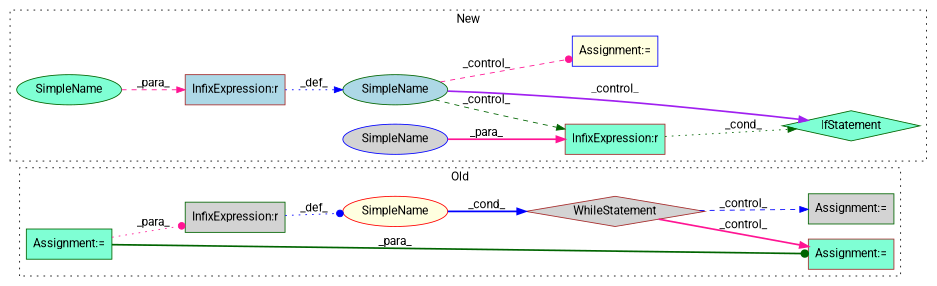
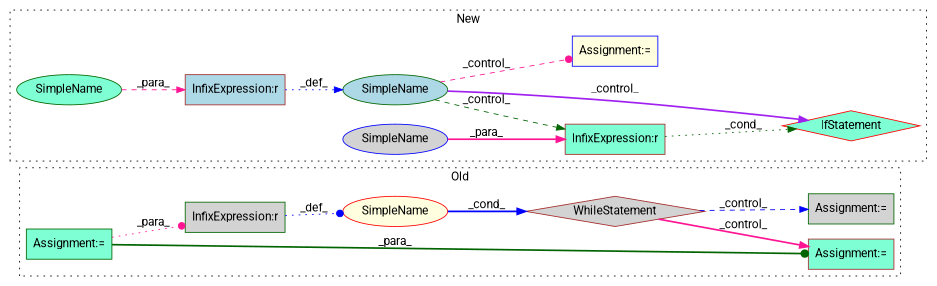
node "IfStatement": color darkgreen -> red
